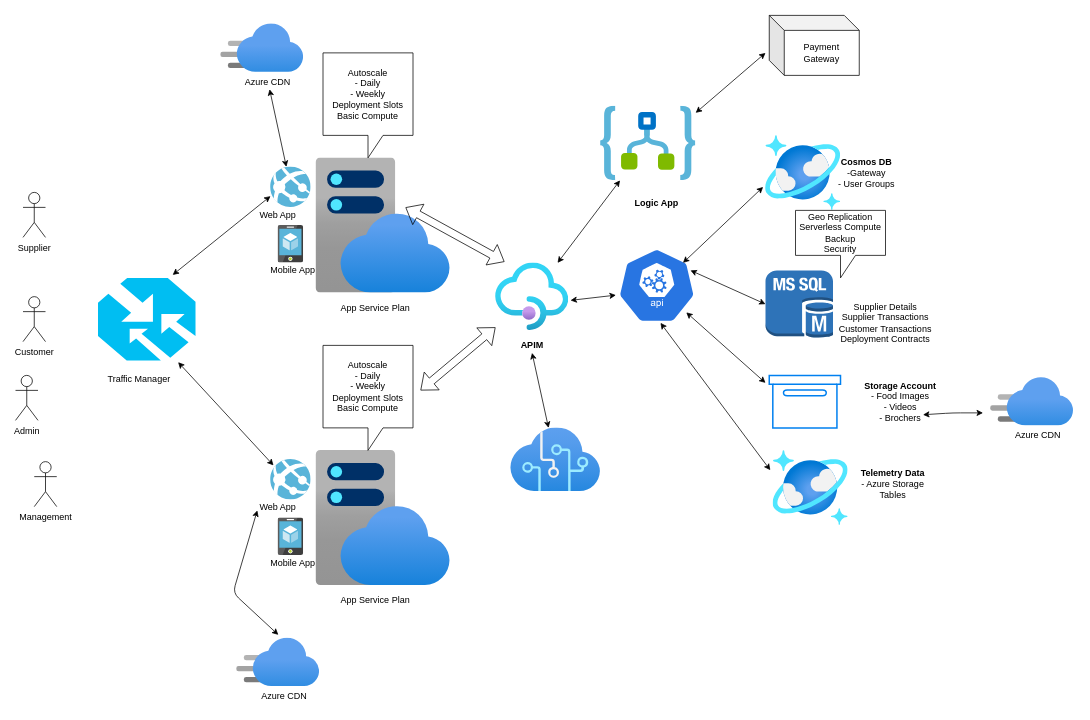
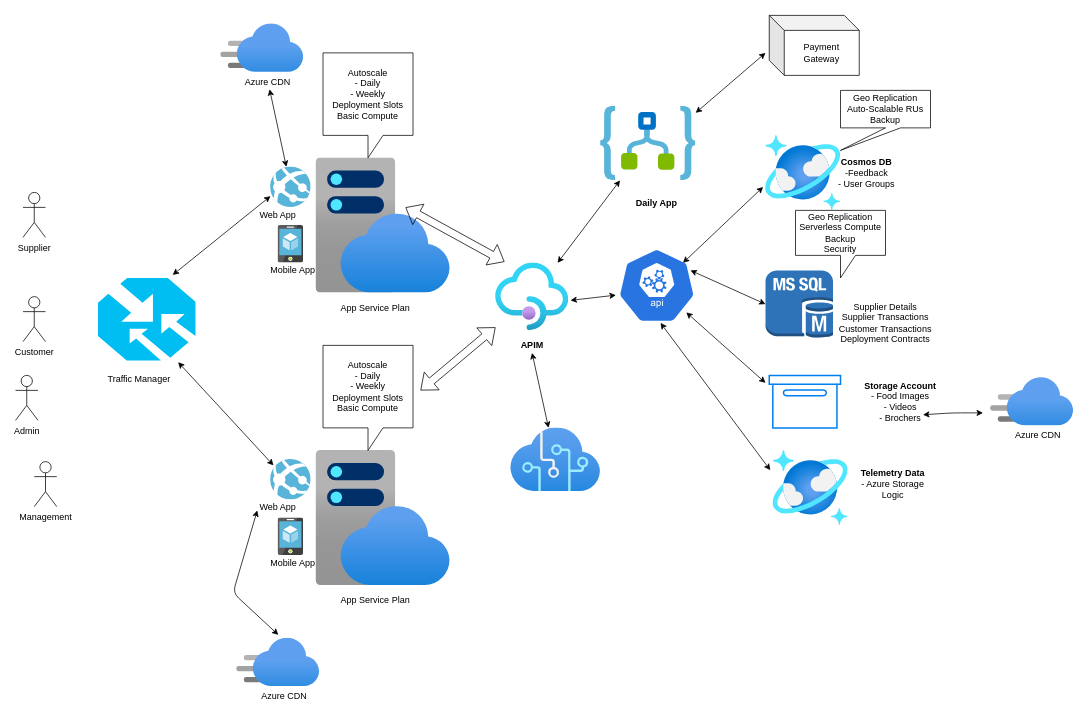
node "Geo Replication Auto-Scalable RUs Backup": added
node "Cosmos DB -Gateway - User Groups": label "Cosmos DB -Gateway - User Groups" -> "Cosmos DB -Feedback - User Groups"
node "Logic App": label "Logic App" -> "Daily App"
node "Telemetry Data - Azure Storage Tables": label "Telemetry Data - Azure Storage Tables" -> "Telemetry Data - Azure Storage Logic"
